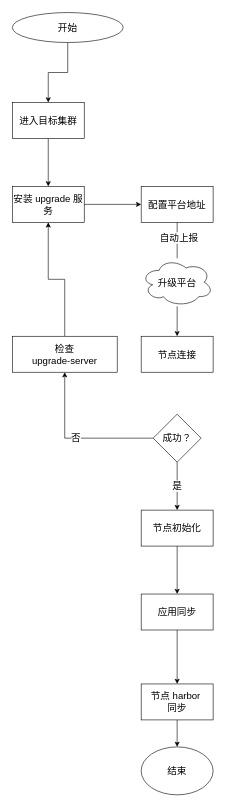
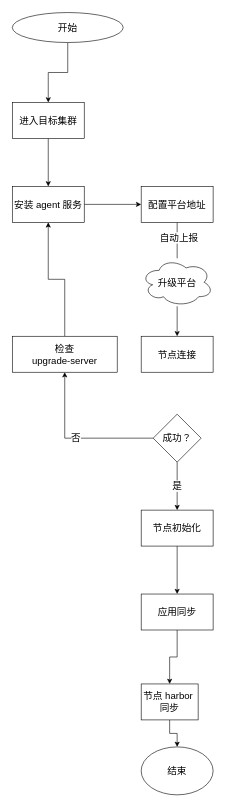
node "安装 upgrade 服务": label "安装 upgrade 服务" -> "安装 agent 服务"
node "节点 harbor 同步": size 72x36 -> 57x36
